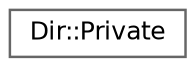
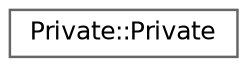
node "Dir::Private": label "Dir::Private" -> "Private::Private"
